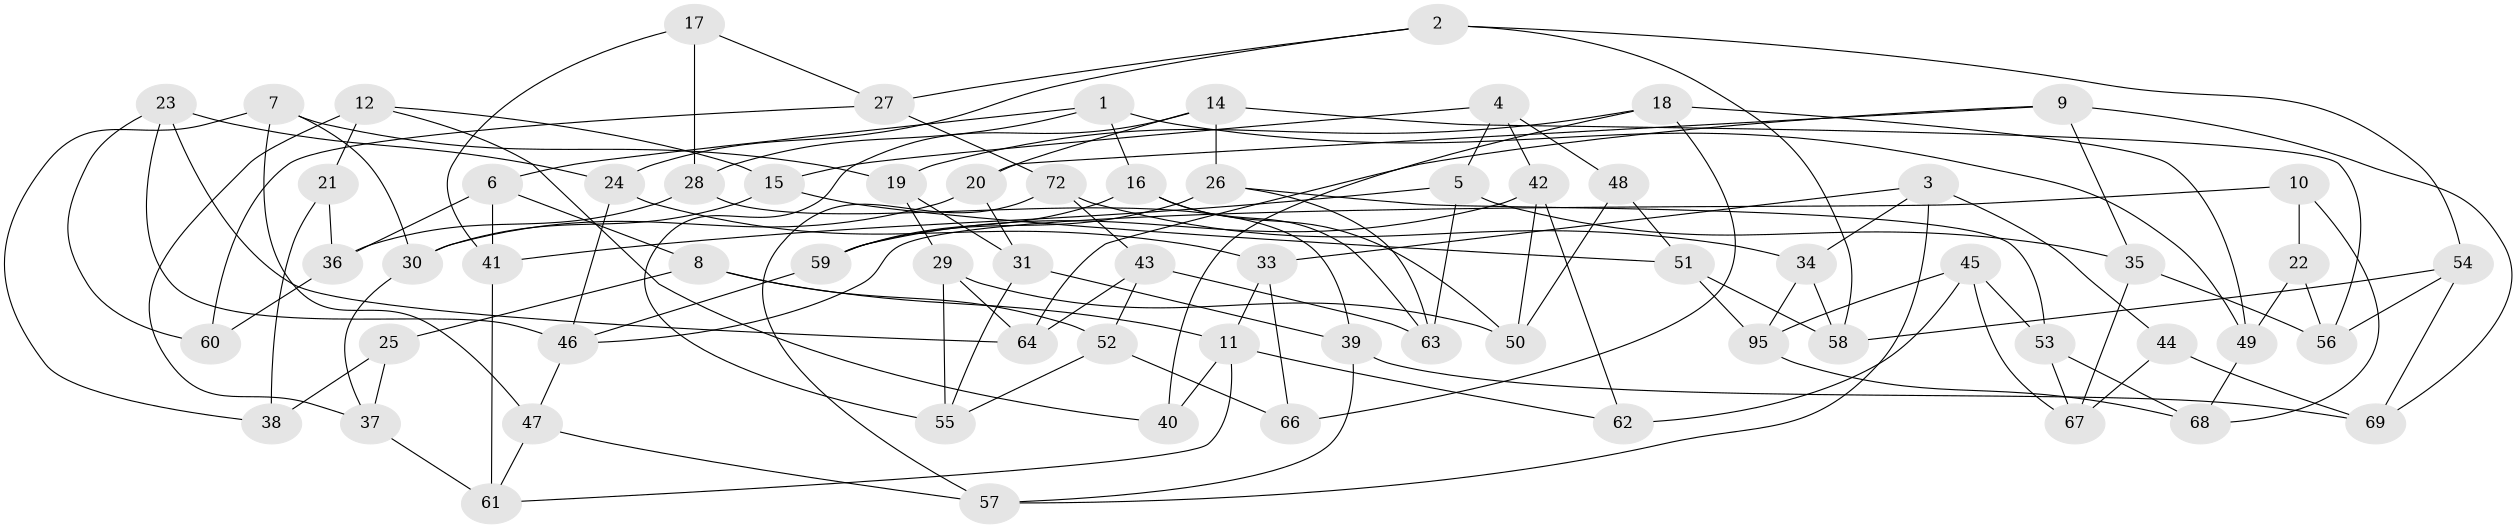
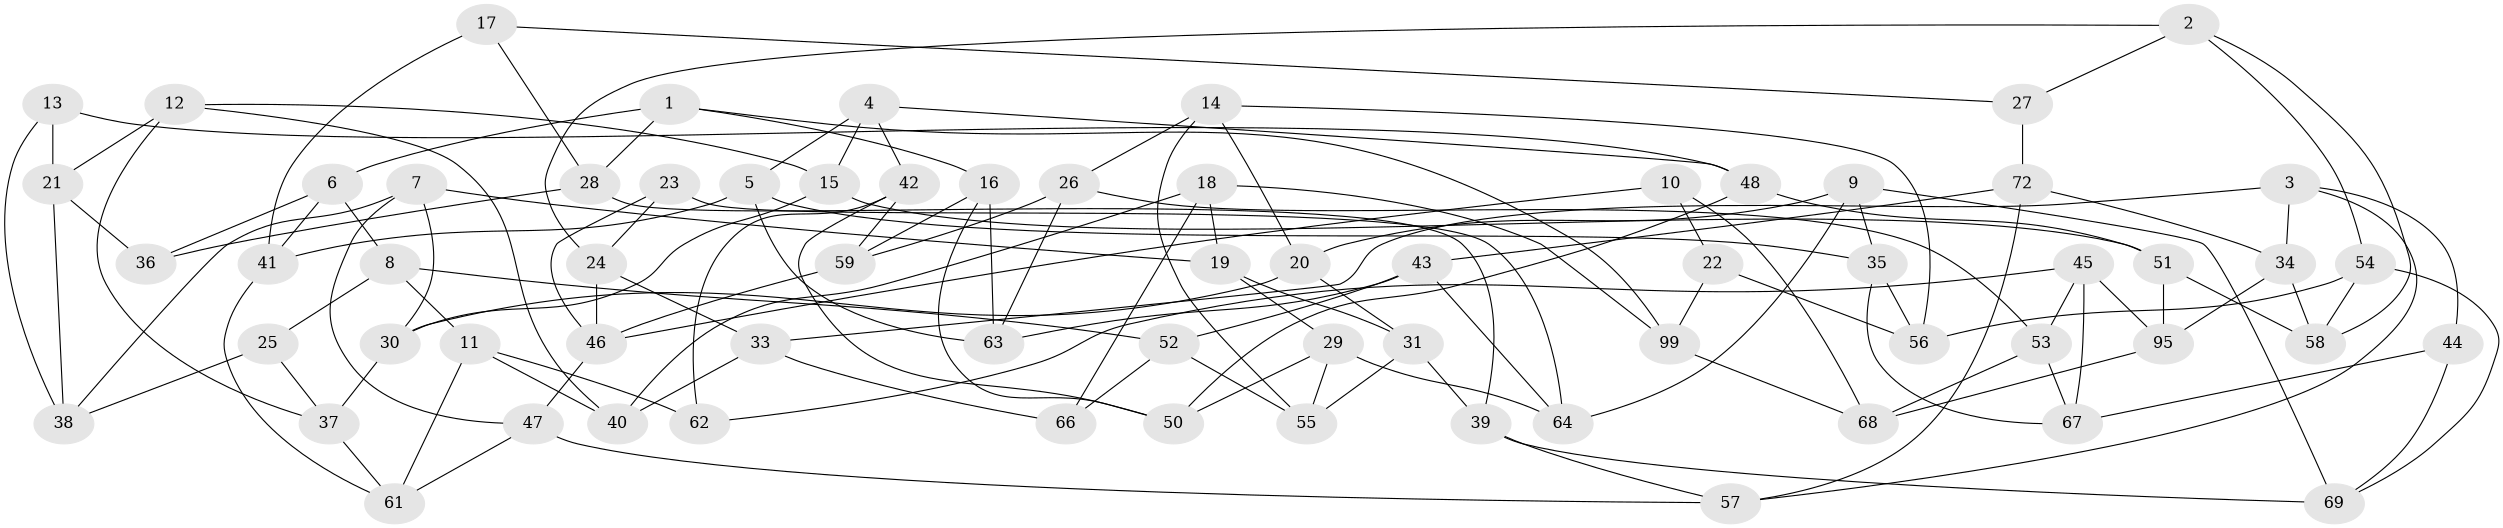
node "13": added
edge "33" -- "11": now "33" -- "40"
node "60": removed
node "49": label "49" -> "99"
